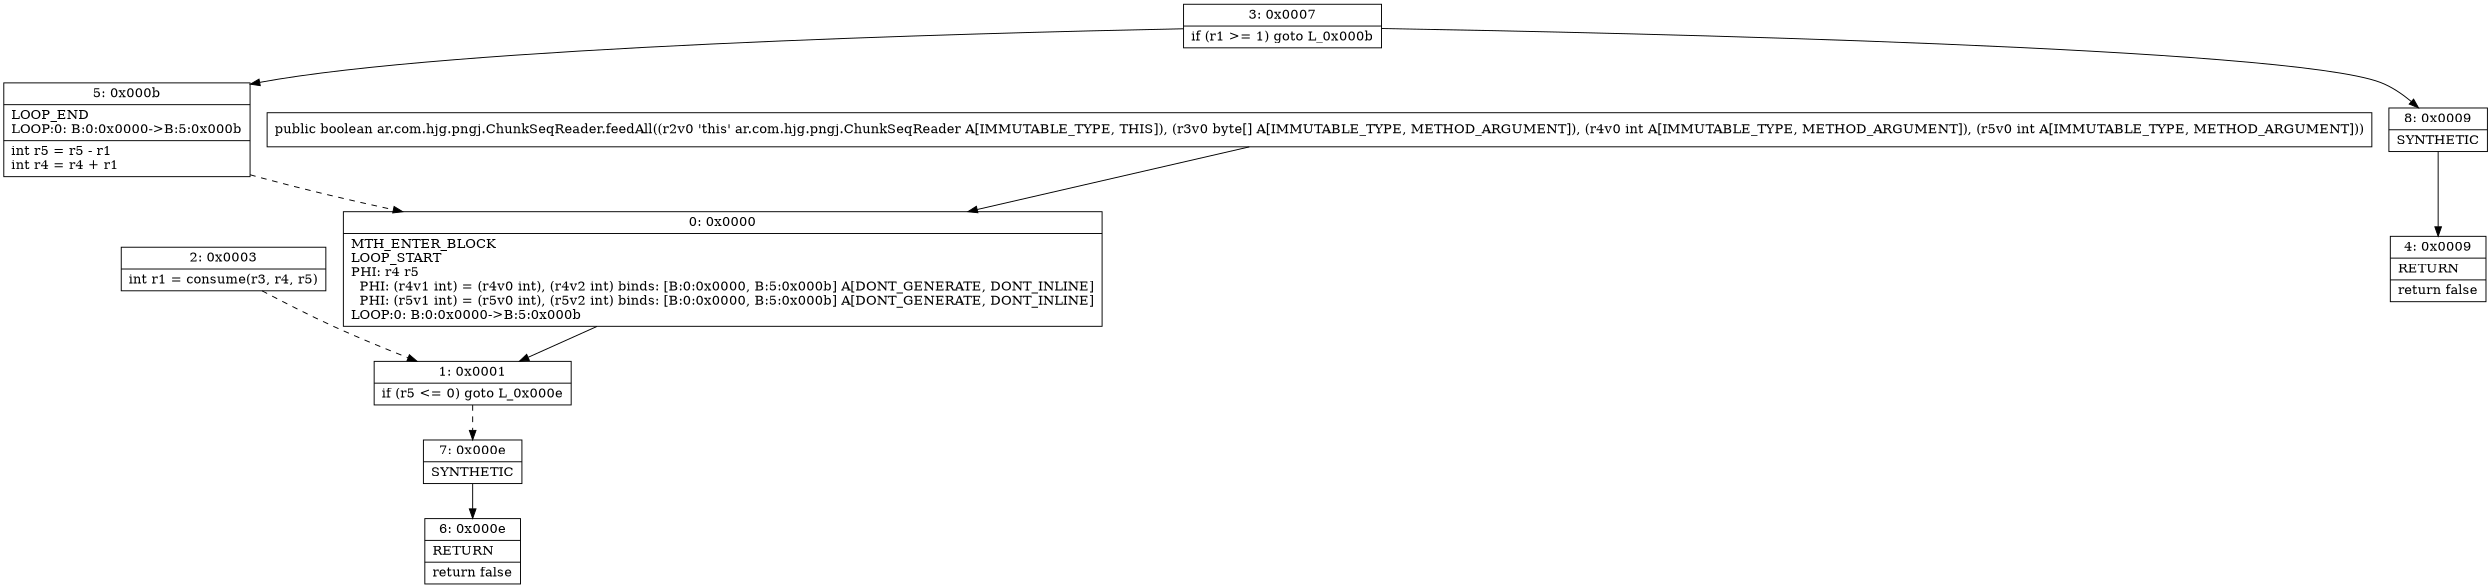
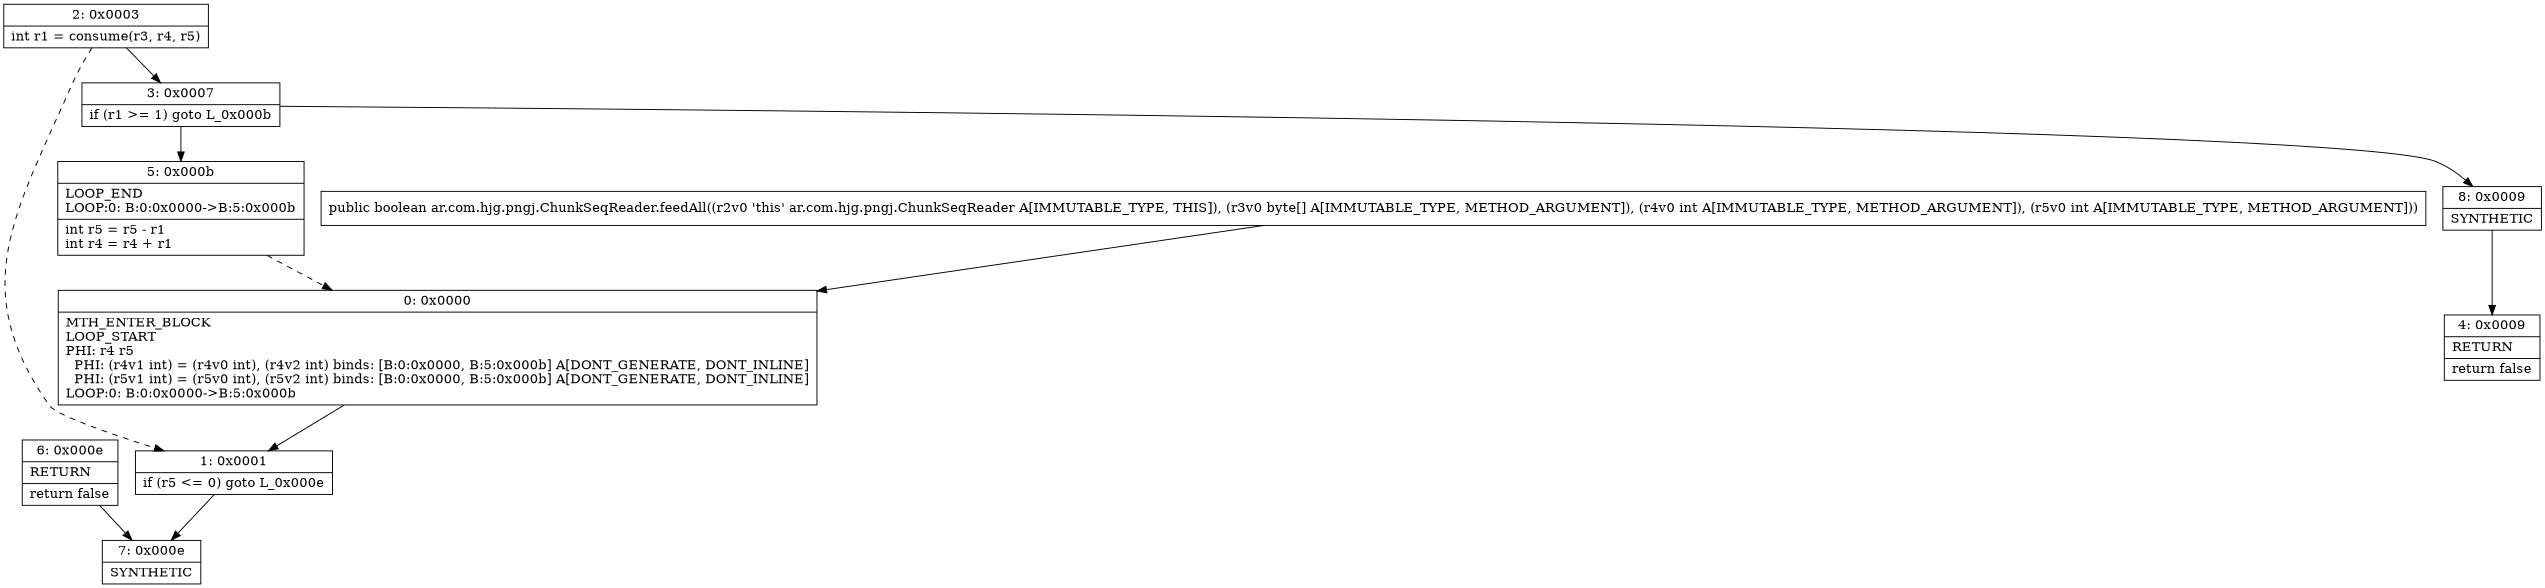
edge "2: 0x0003" -> "3: 0x0007": added
edge "1: 0x0001" -> "7: 0x000e": style dashed -> solid
edge "7: 0x000e" -> "6: 0x000e": reversed
